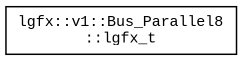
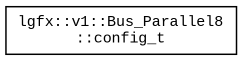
node "lgfx::v1::Bus_Parallel8 ::lgfx_t": label "lgfx::v1::Bus_Parallel8 ::lgfx_t" -> "lgfx::v1::Bus_Parallel8 ::config_t"
